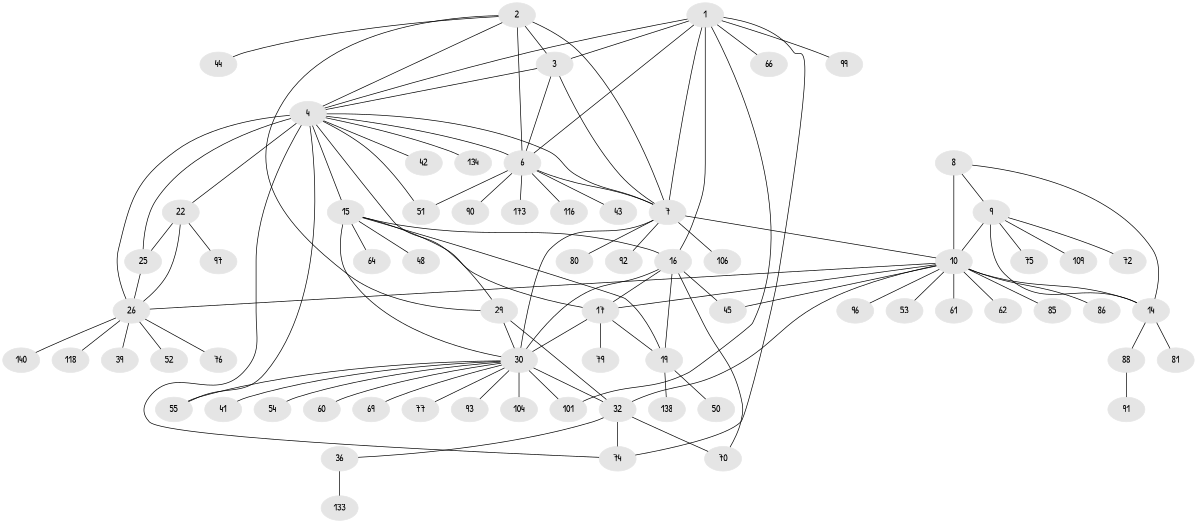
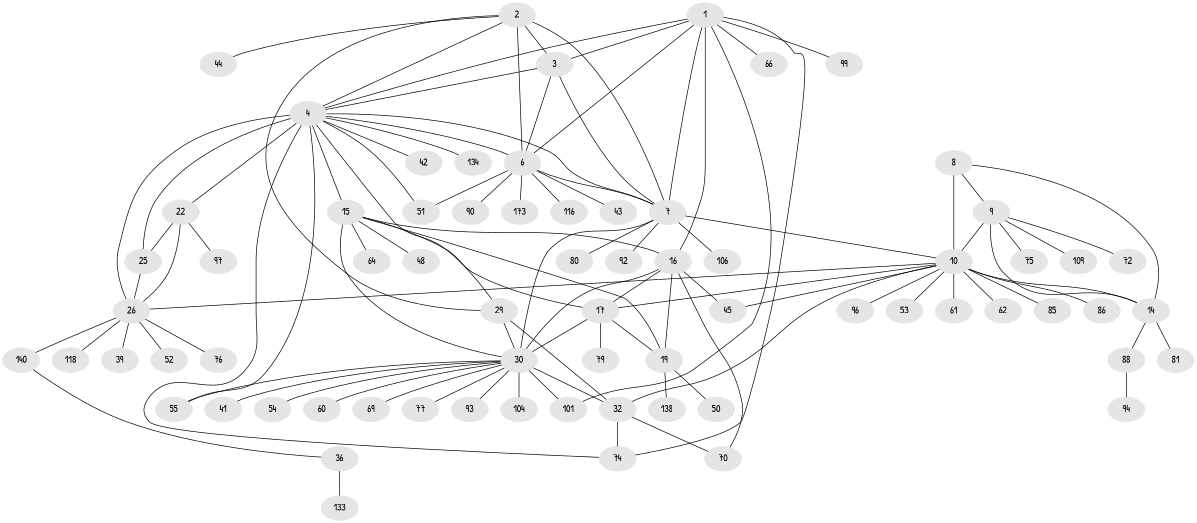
node "91": label "91" -> "94"
edge "32" -- "36": now "140" -- "36"
